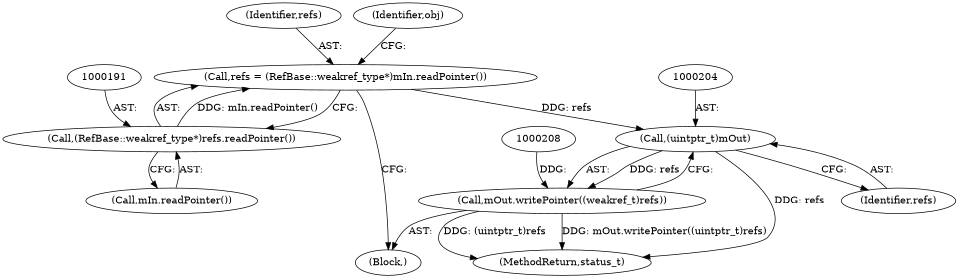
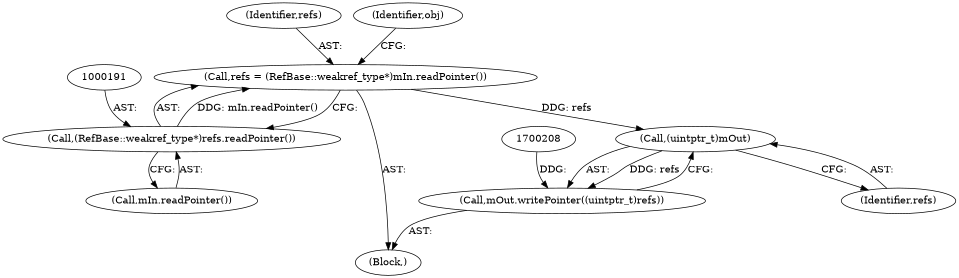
node "1000204": removed
node "1000208": label "1000208" -> "1700208"
edge "(Call,refs = (RefBase::weakref_type*)mIn.readPointer())" -> "(Block,)": label "CFG: " -> "AST: "
node "(Call,mOut.writePointer((weakref_t)refs))": label "(Call,mOut.writePointer((weakref_t)refs))" -> "(Call,mOut.writePointer((uintptr_t)refs))"
node "(MethodReturn,status_t)": removed
